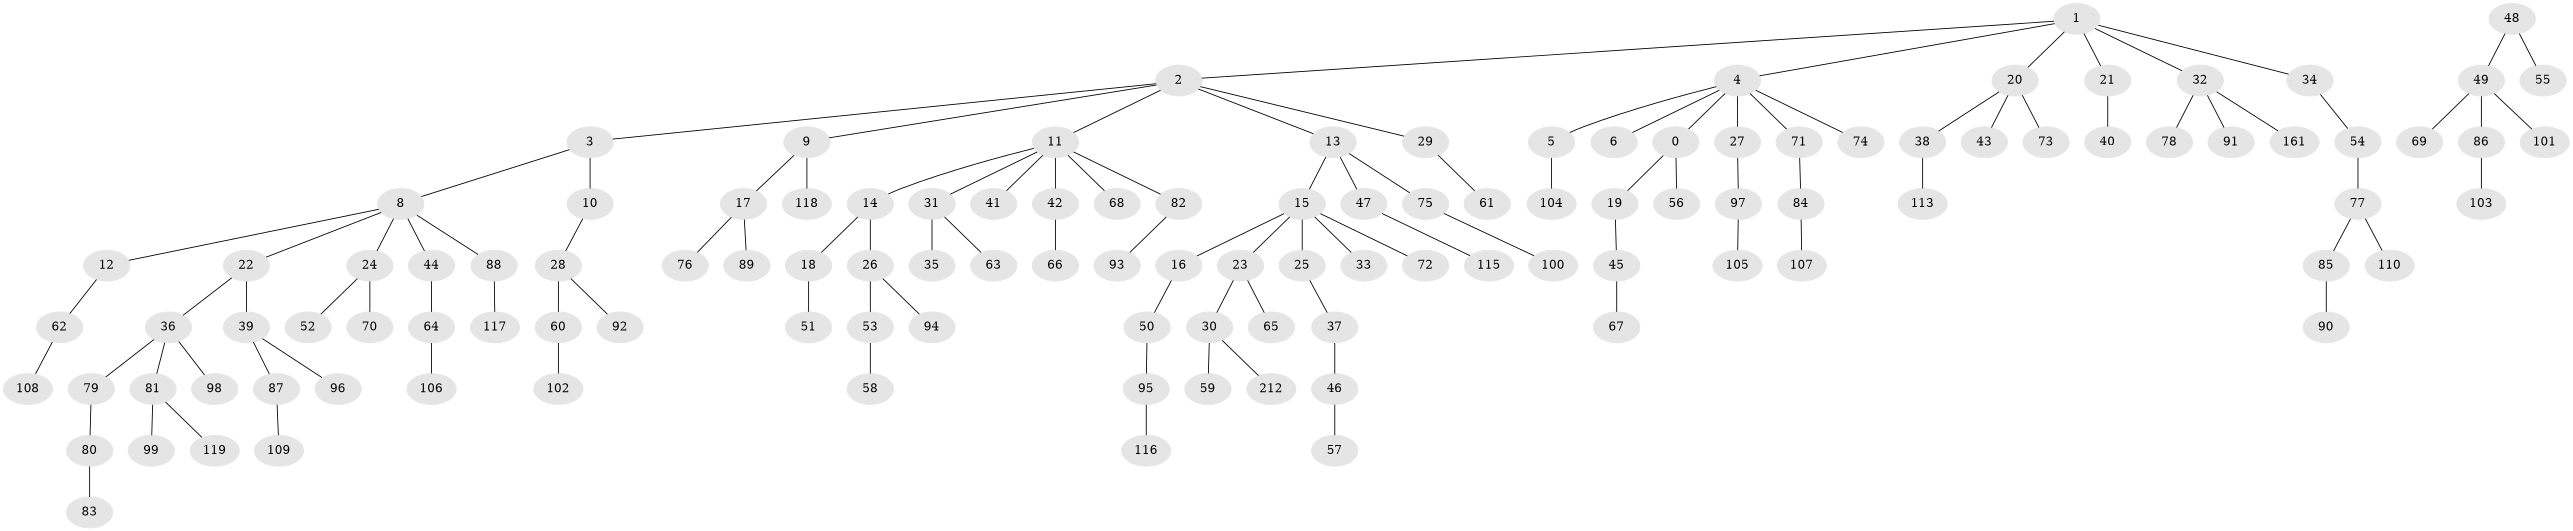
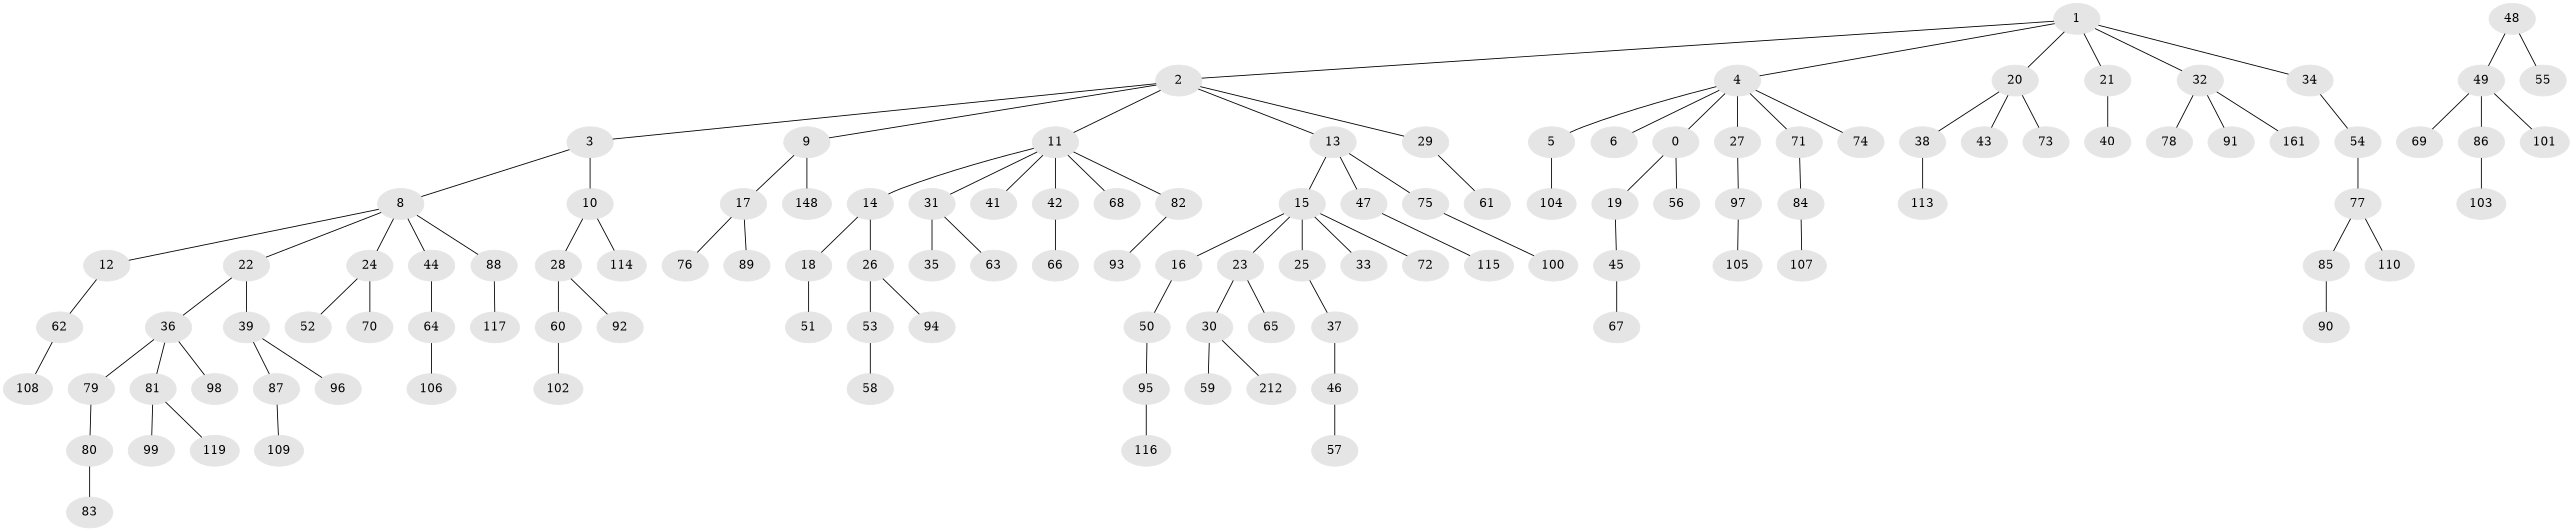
node "118": label "118" -> "148"
node "114": added
